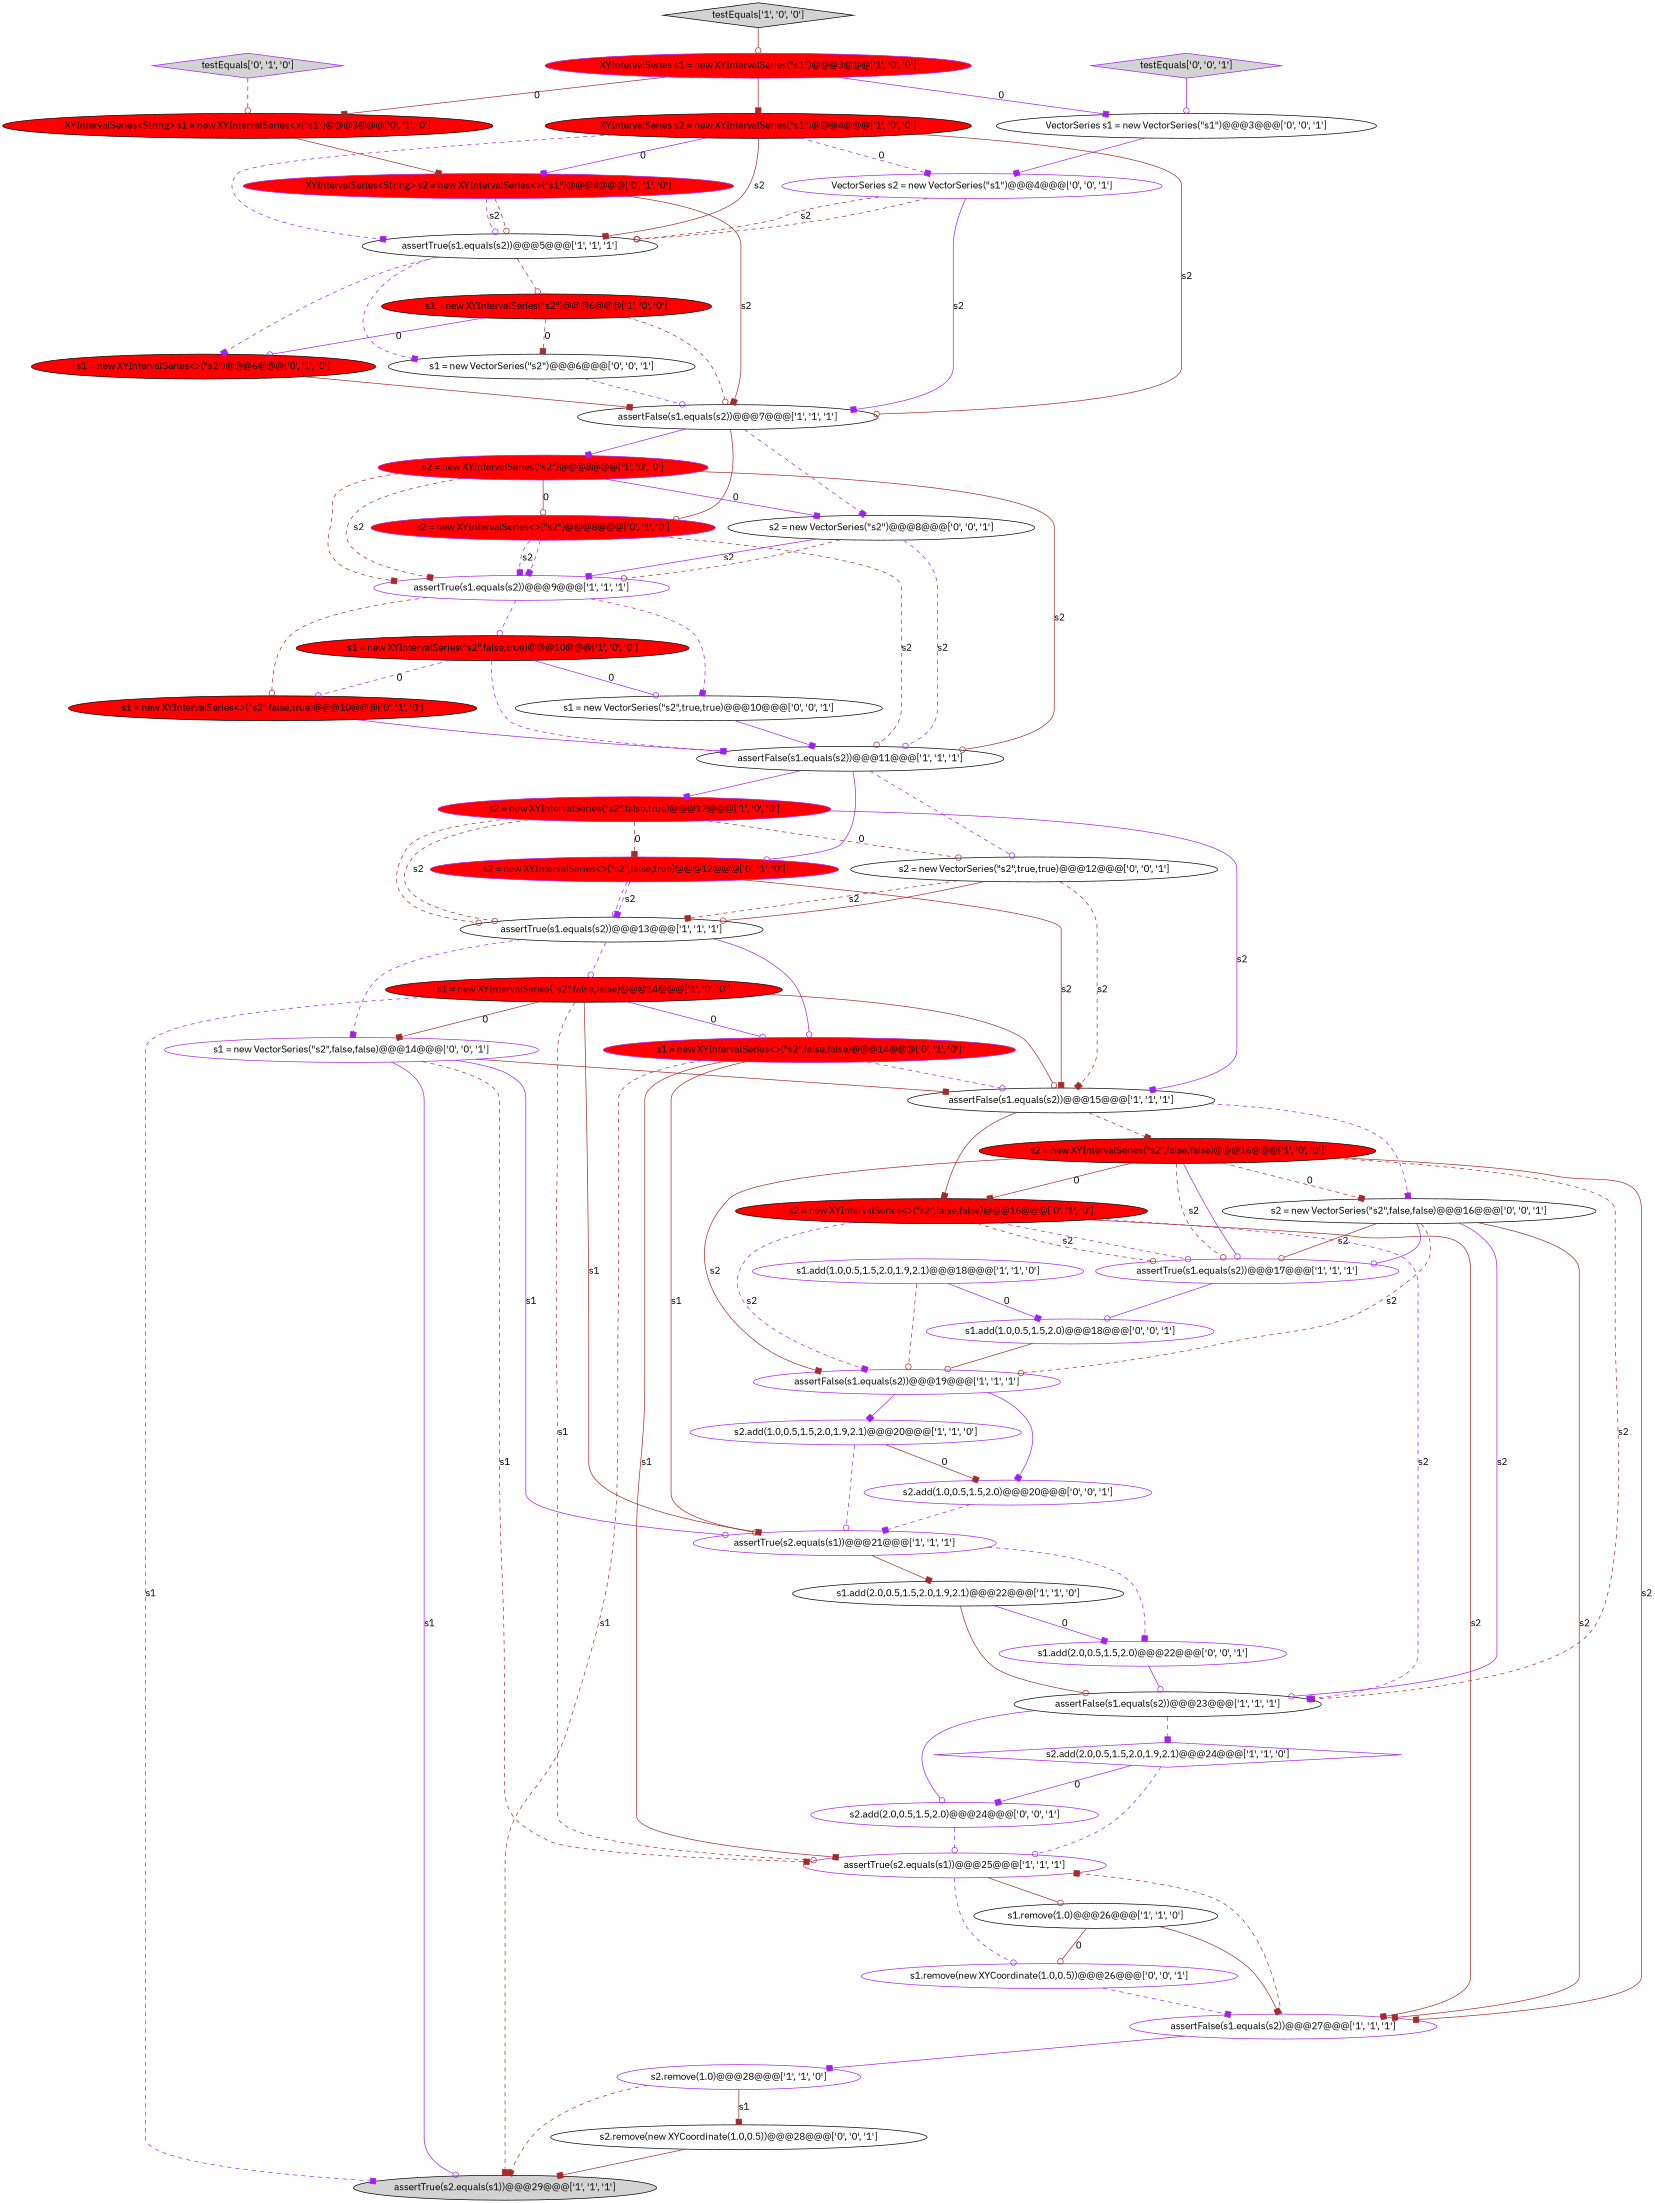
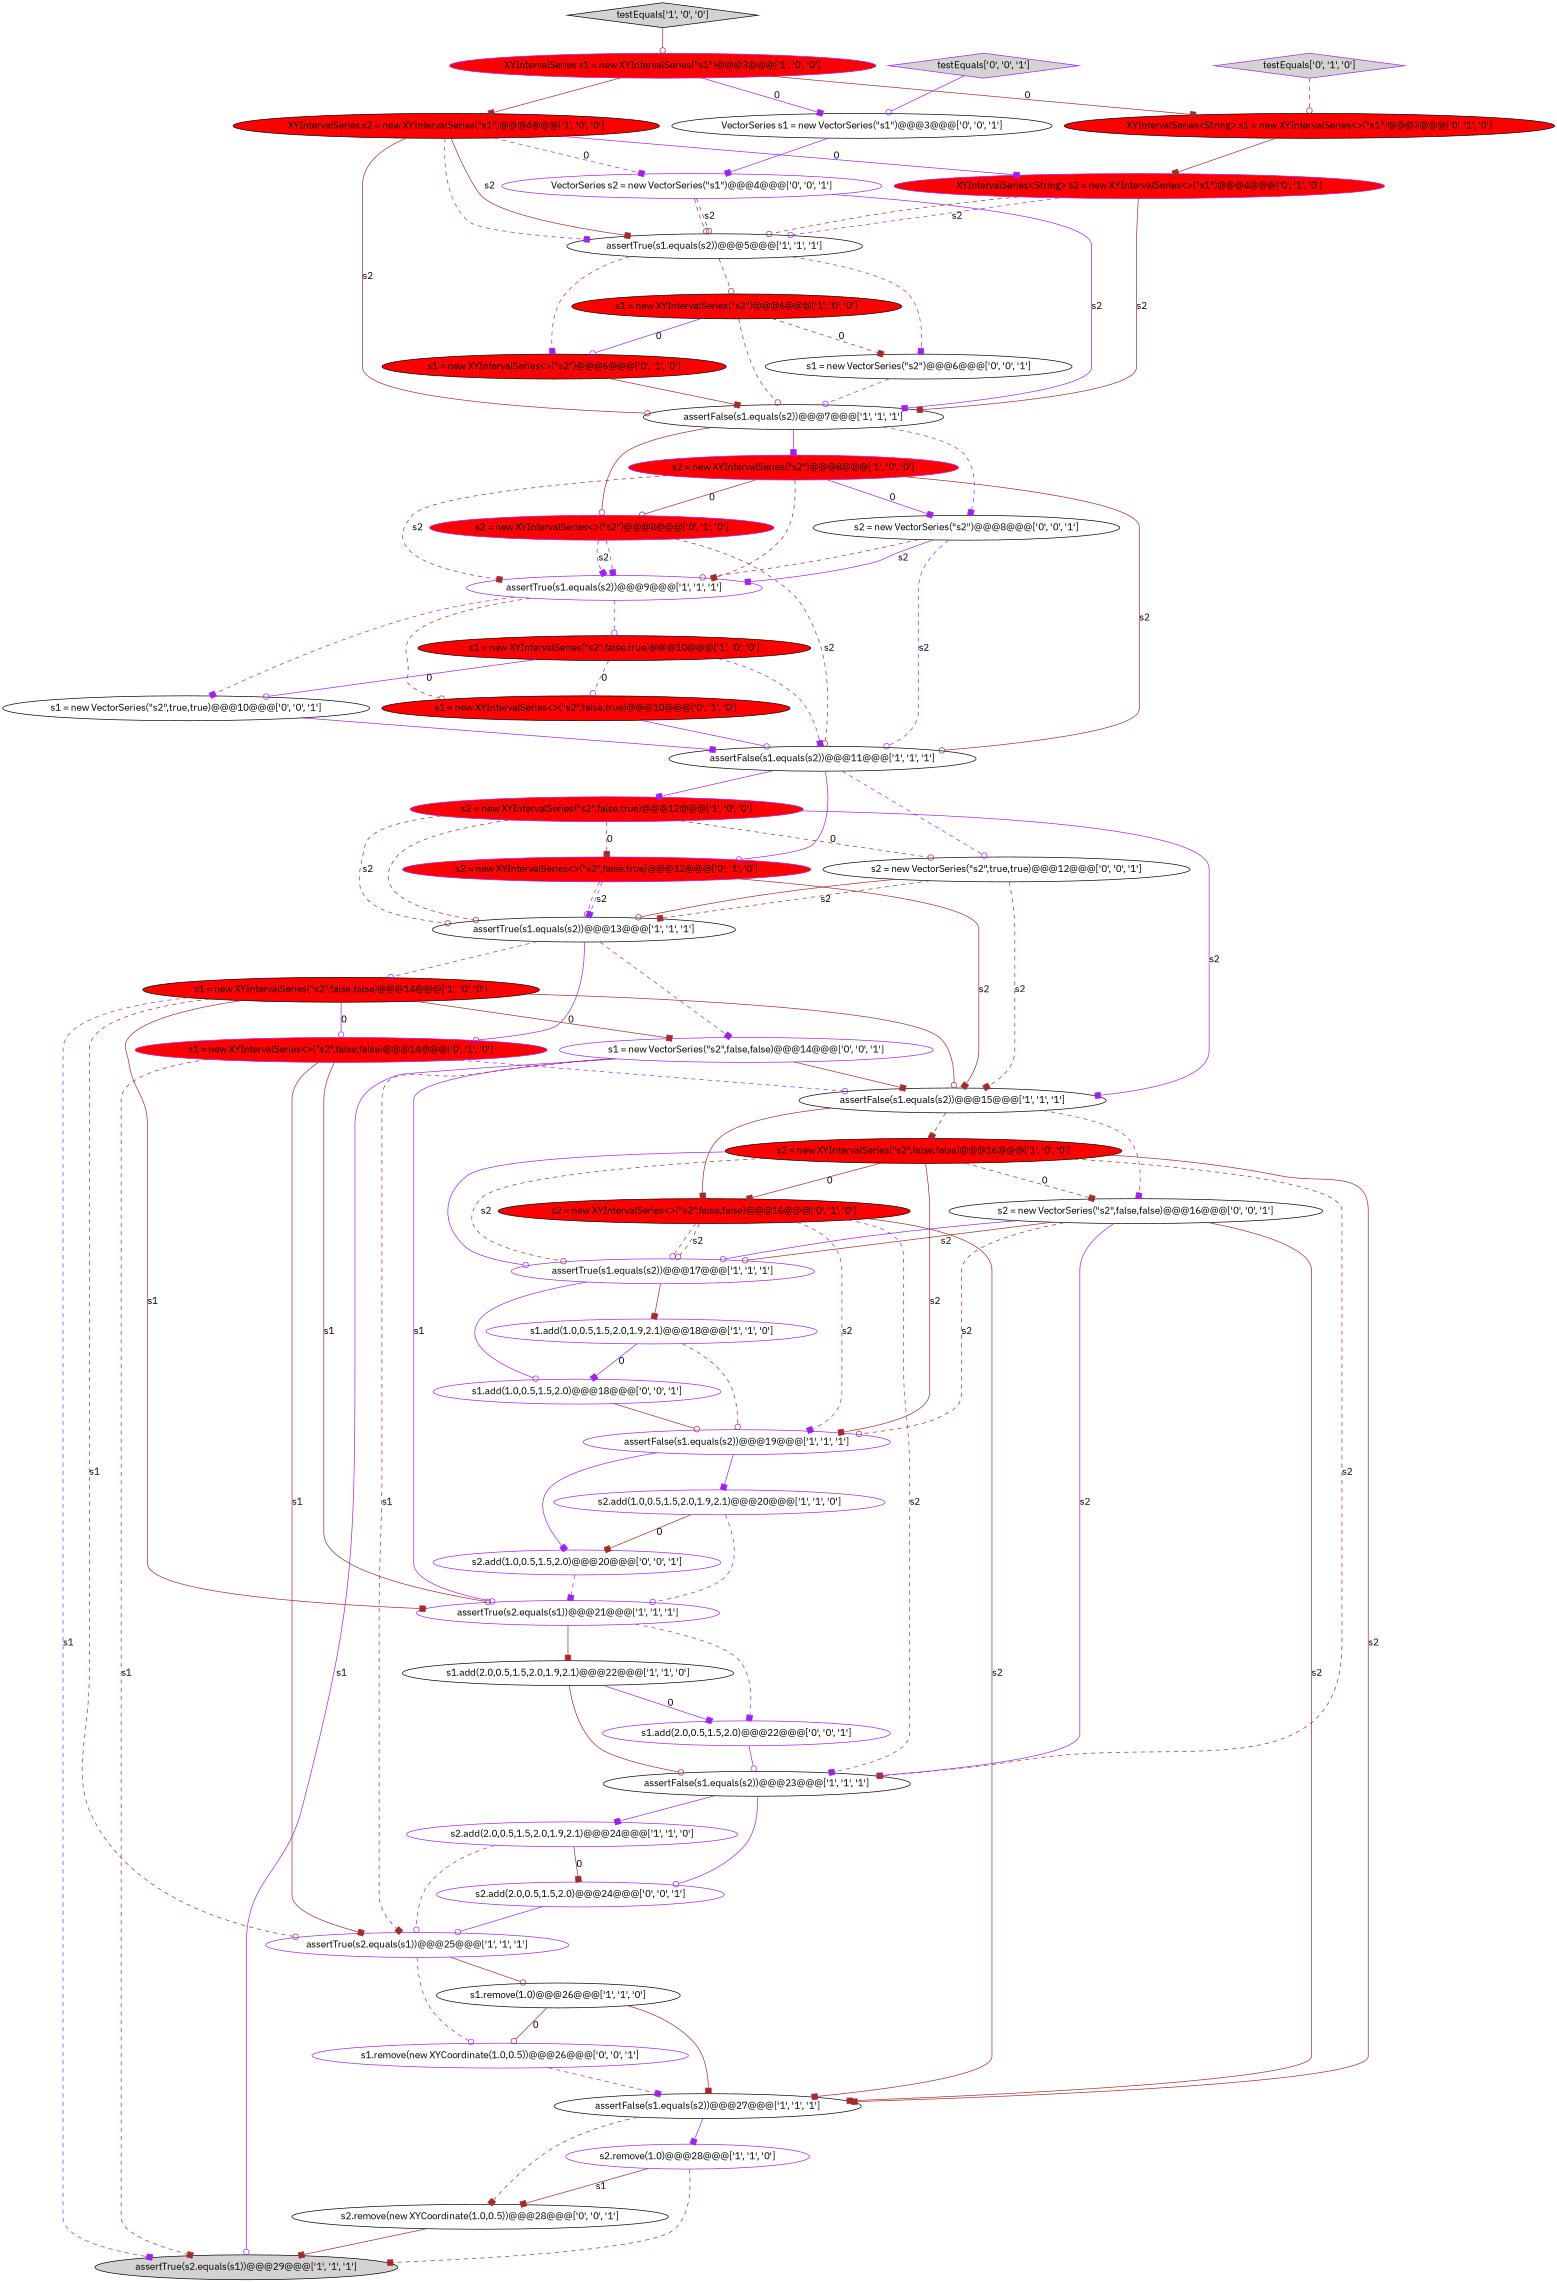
edge "assertTrue(s1.equals(s2))@@@17@@@['1', '1', '1']" -> "s1.add(1.0,0.5,1.5,2.0,1.9,2.1)@@@18@@@['1', '1', '0']": added
edge "assertFalse(s1.equals(s2))@@@23@@@['1', '1', '1']" -> "s2.add(2.0,0.5,1.5,2.0,1.9,2.1)@@@24@@@['1', '1', '0']": style dashed -> solid
node "s2.add(2.0,0.5,1.5,2.0,1.9,2.1)@@@24@@@['1', '1', '0']": shape diamond -> ellipse
edge "s2.add(2.0,0.5,1.5,2.0,1.9,2.1)@@@24@@@['1', '1', '0']" -> "s2.add(2.0,0.5,1.5,2.0)@@@24@@@['0', '0', '1']": color purple -> brown
edge "s2.add(2.0,0.5,1.5,2.0)@@@24@@@['0', '0', '1']" -> "assertTrue(s2.equals(s1))@@@25@@@['1', '1', '1']": style dashed -> solid
edge "assertFalse(s1.equals(s2))@@@27@@@['1', '1', '1']" -> "assertTrue(s2.equals(s1))@@@25@@@['1', '1', '1']": now "assertFalse(s1.equals(s2))@@@27@@@['1', '1', '1']" -> "s2.remove(new XYCoordinate(1.0,0.5))@@@28@@@['0', '0', '1']"
node "assertFalse(s1.equals(s2))@@@27@@@['1', '1', '1']": color purple -> black
